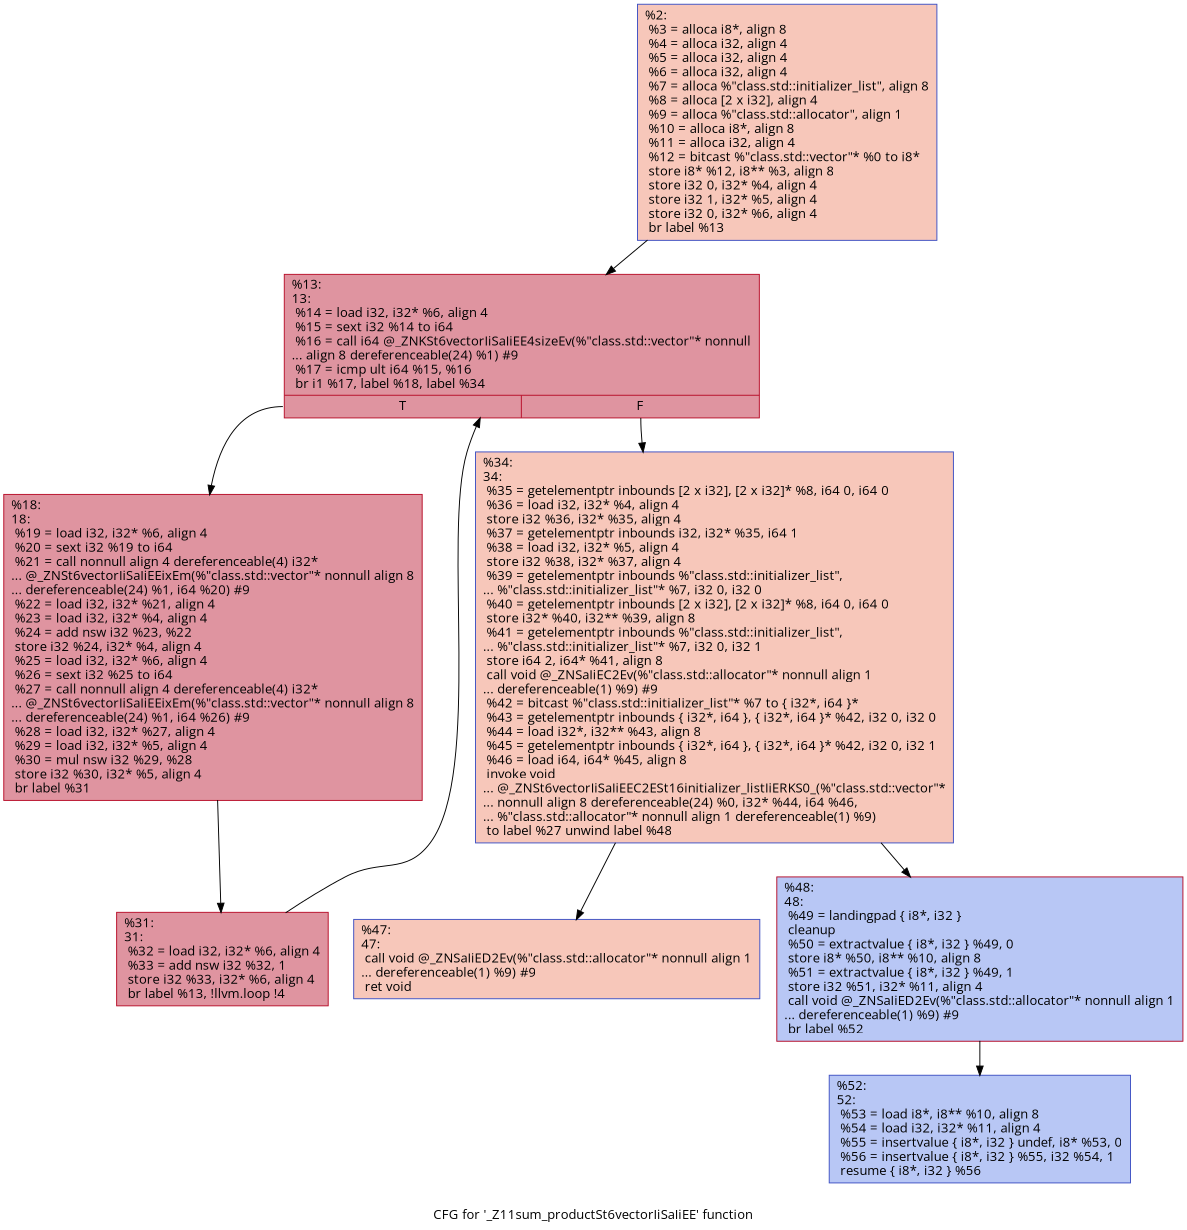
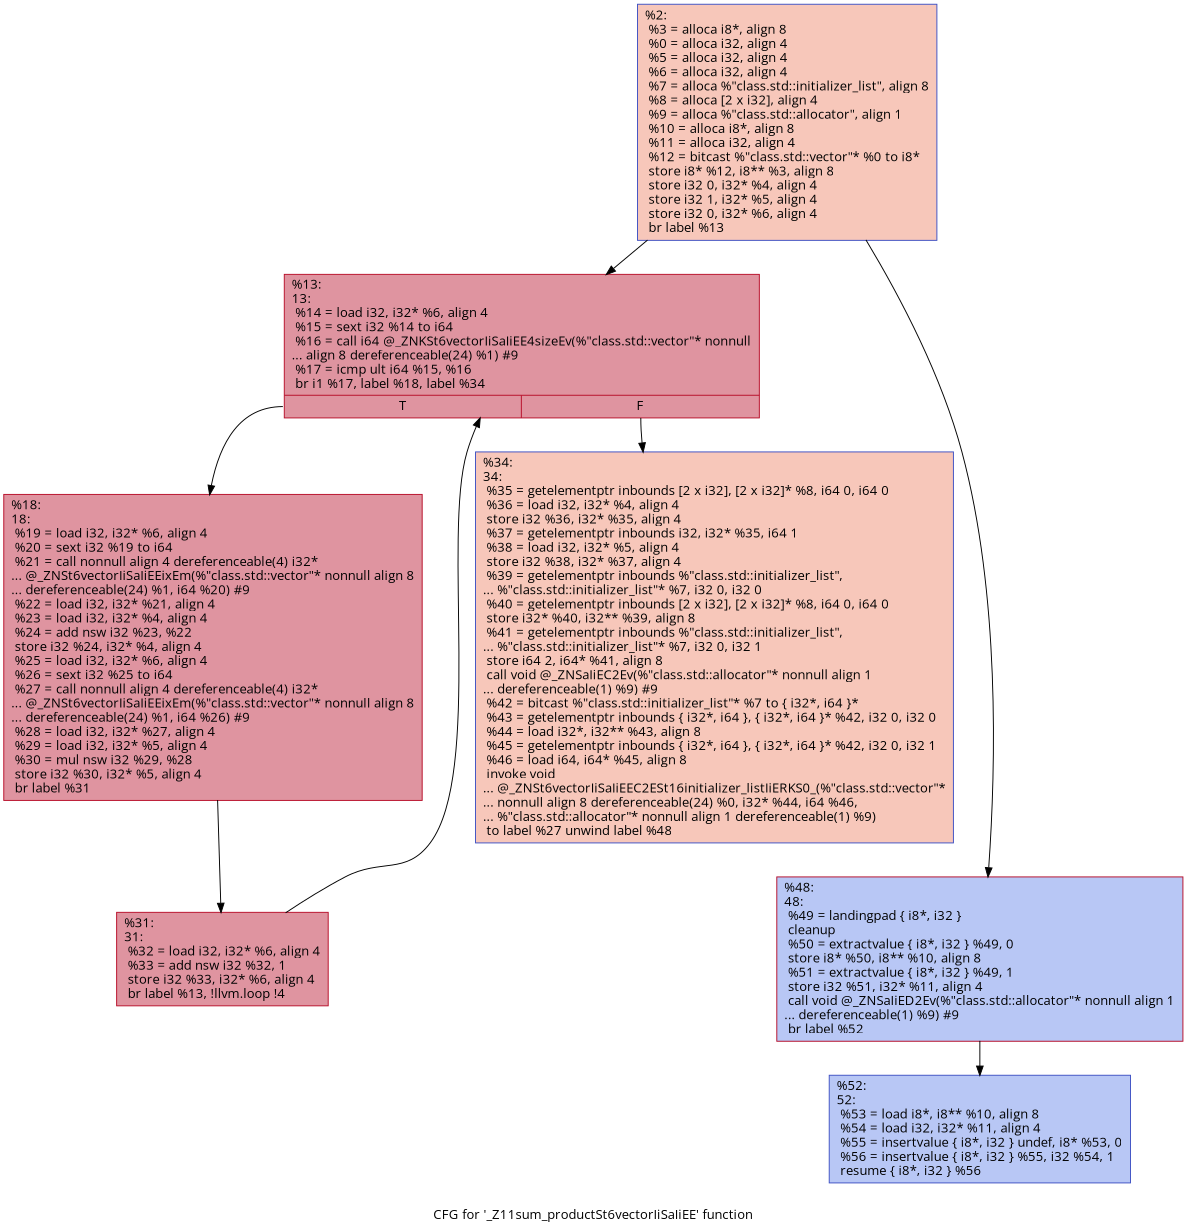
node "%2:": text "%4 = alloca i32, align 4" -> "%0 = alloca i32, align 4"
edge "%34:" -> "%48:": now "%2:" -> "%48:"
node "%47:": removed
